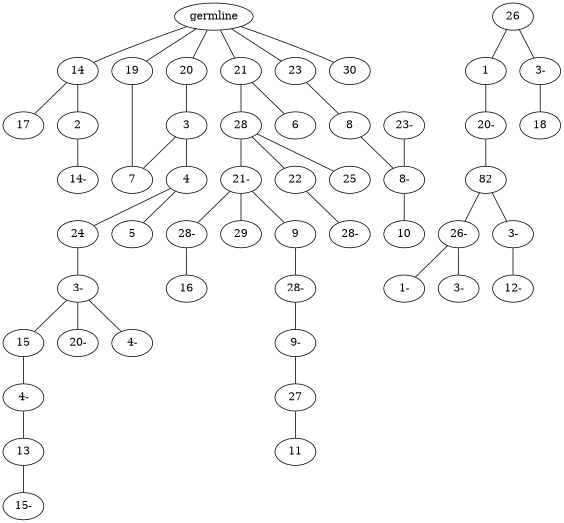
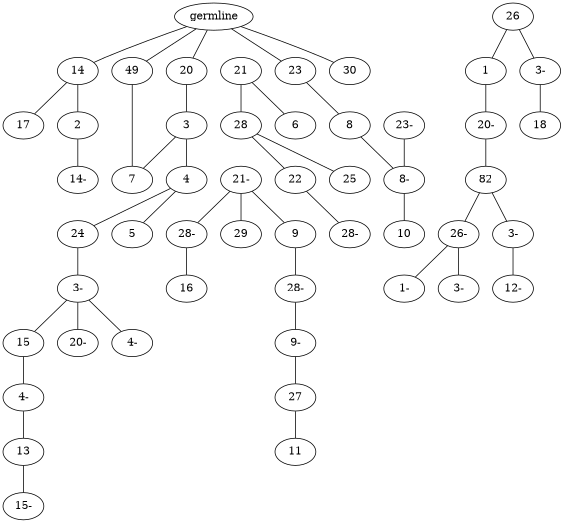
edge "germline" -- "21": removed
node "19": label "19" -> "49"
edge "28" -- "21-": removed
